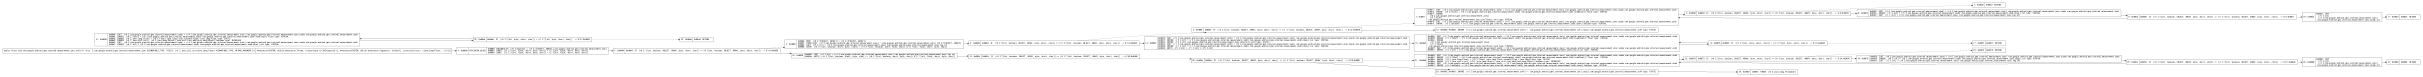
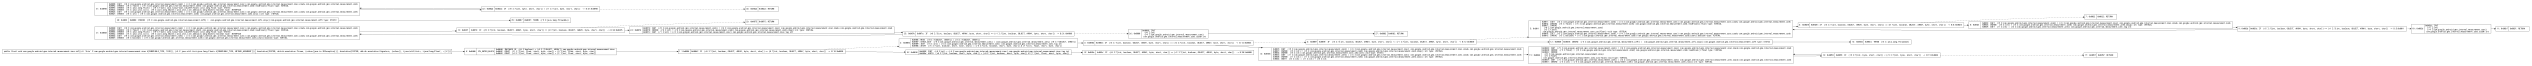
node "13: 0x0034": added
node "20: 0x005e": removed
